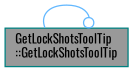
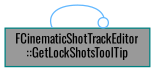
node "GetLockShotsToolTip ::GetLockShotsToolTip": label "GetLockShotsToolTip ::GetLockShotsToolTip" -> "FCinematicShotTrackEditor ::GetLockShotsToolTip"
